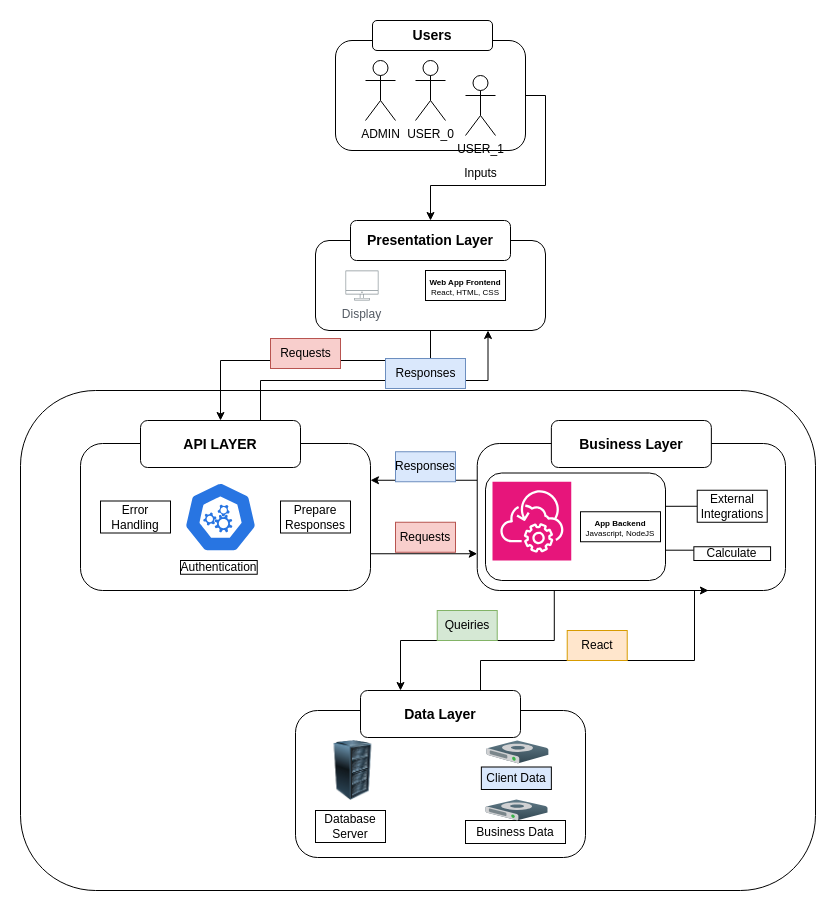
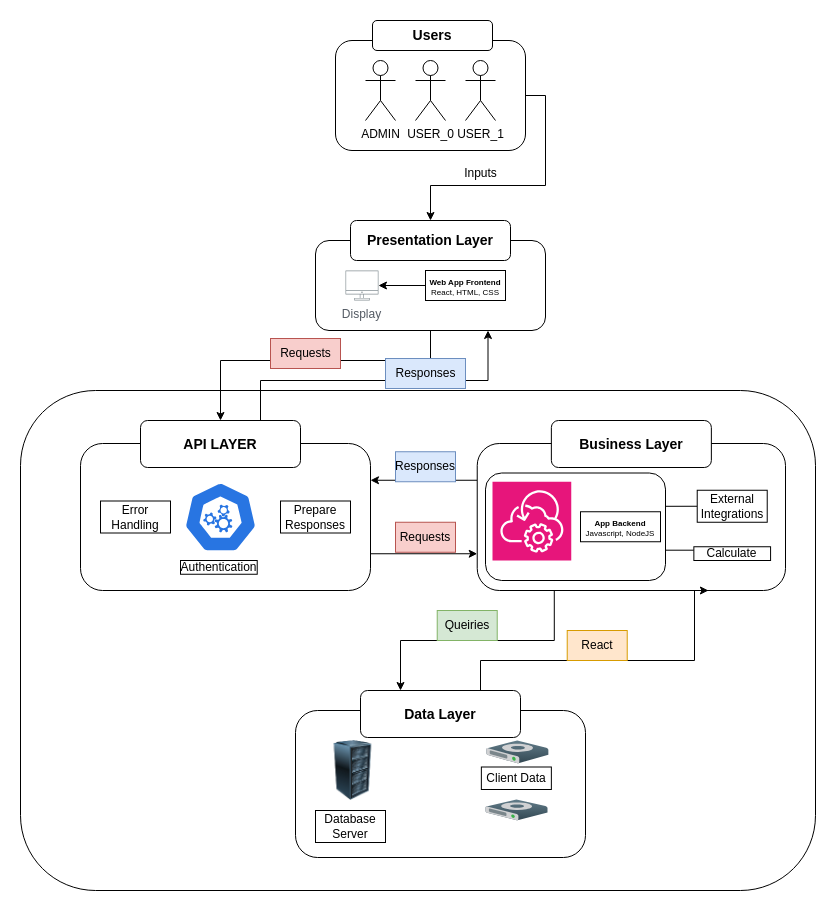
node "USER_1": moved (481, 106) -> (481, 91)
edge "Web App Frontend React, HTML, CSS" -> "Display": added
node "Client Data": fillcolor #dae8fc -> #ffffff
node "Business Data": removed
